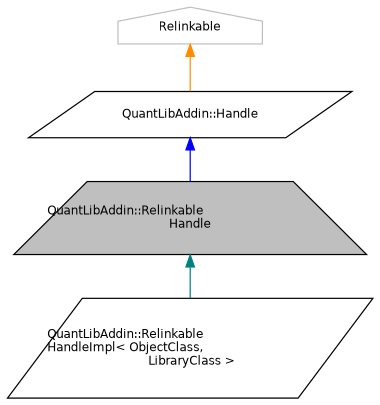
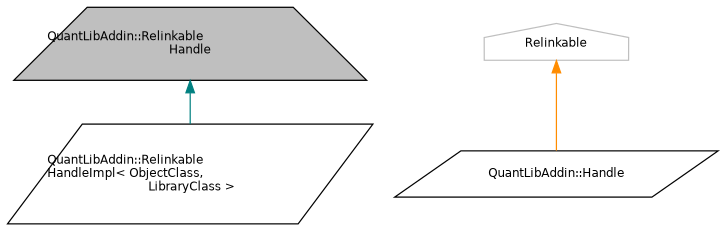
edge "QuantLibAddin::Relinkable Handle" -> "QuantLibAddin::Handle": removed
